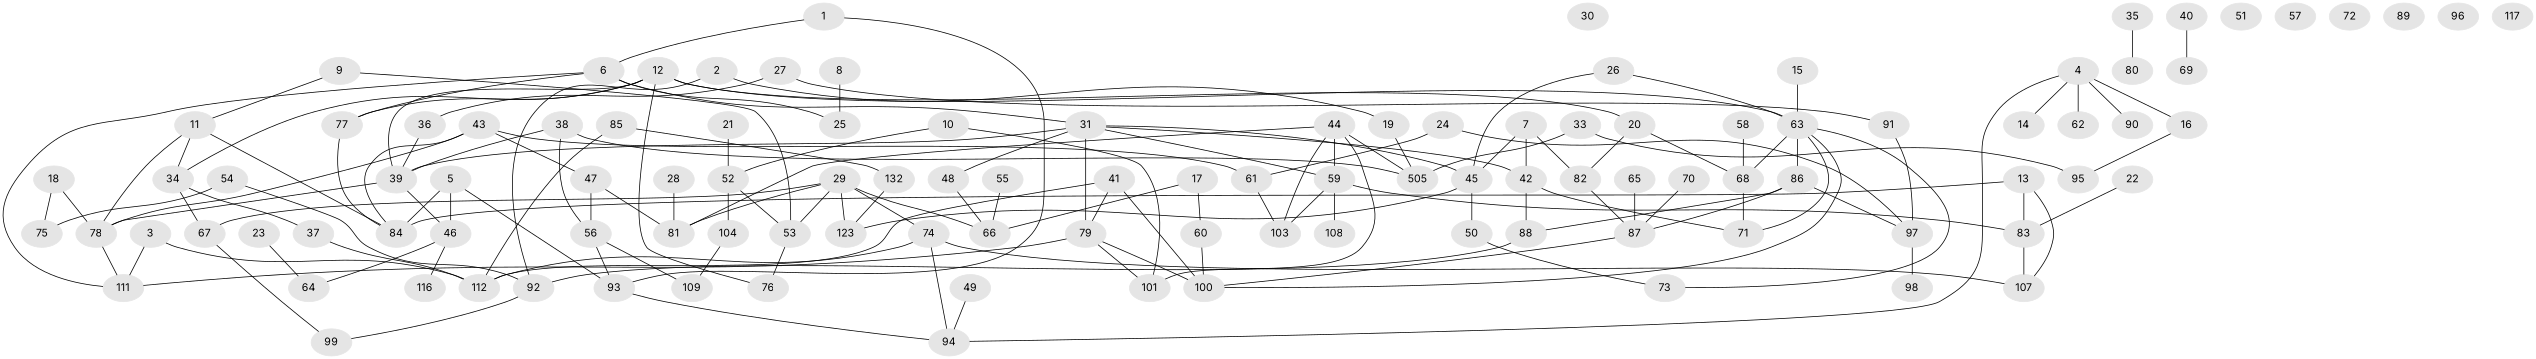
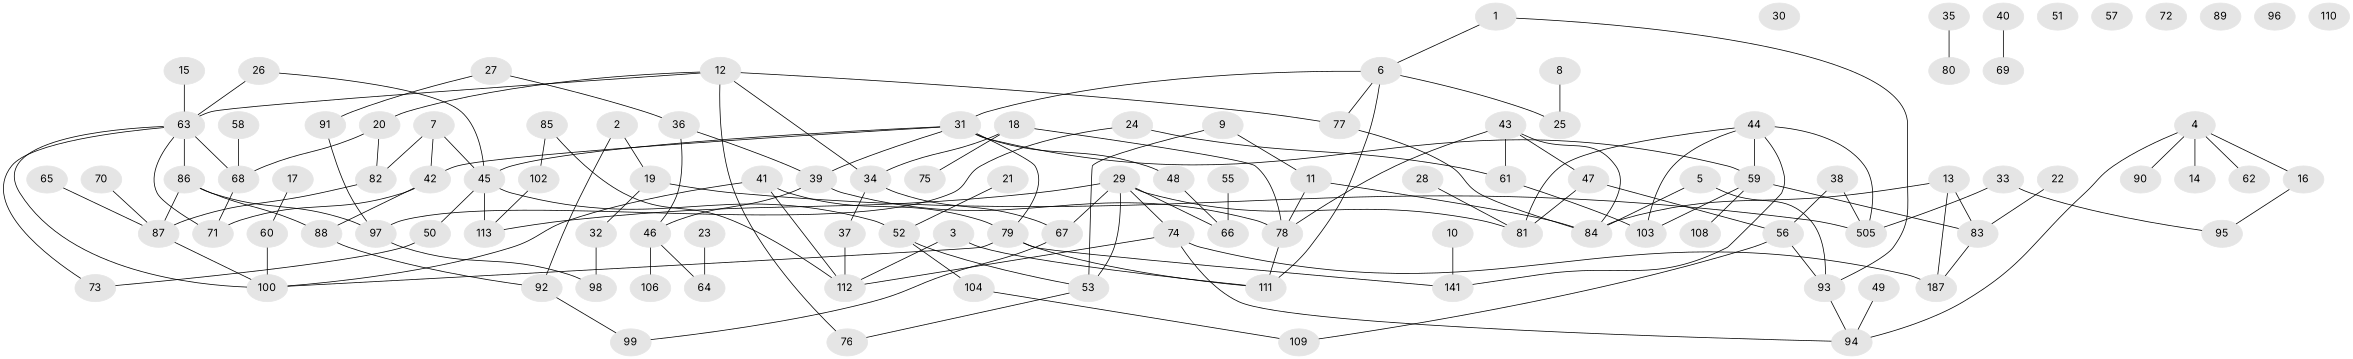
node "117": label "117" -> "110"
edge "12" -- "39": removed
edge "38" -- "39": removed
edge "10" -- "52": now "45" -- "52"
edge "11" -- "34": now "18" -- "34"
node "54": removed
node "132": label "132" -> "102"
edge "5" -- "46": now "36" -- "46"
edge "17" -- "66": removed
node "32": added
node "123": label "123" -> "113"
node "116": label "116" -> "106"
node "101": label "101" -> "141"
node "107": label "107" -> "187"
